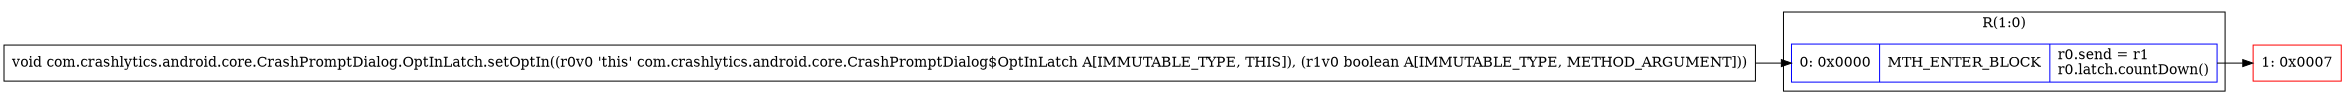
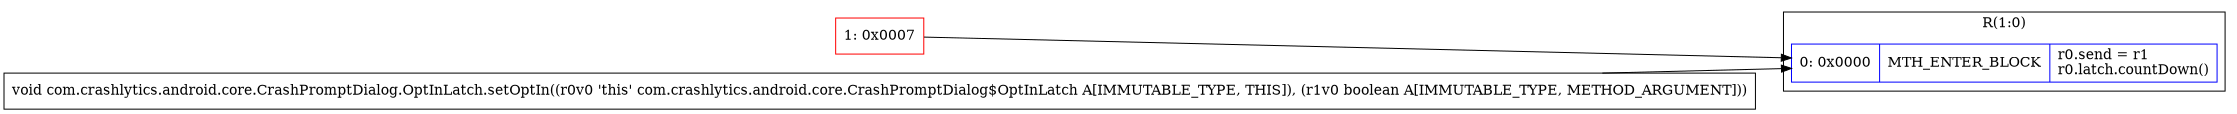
edge "0: 0x0000" -> "1: 0x0007": reversed
